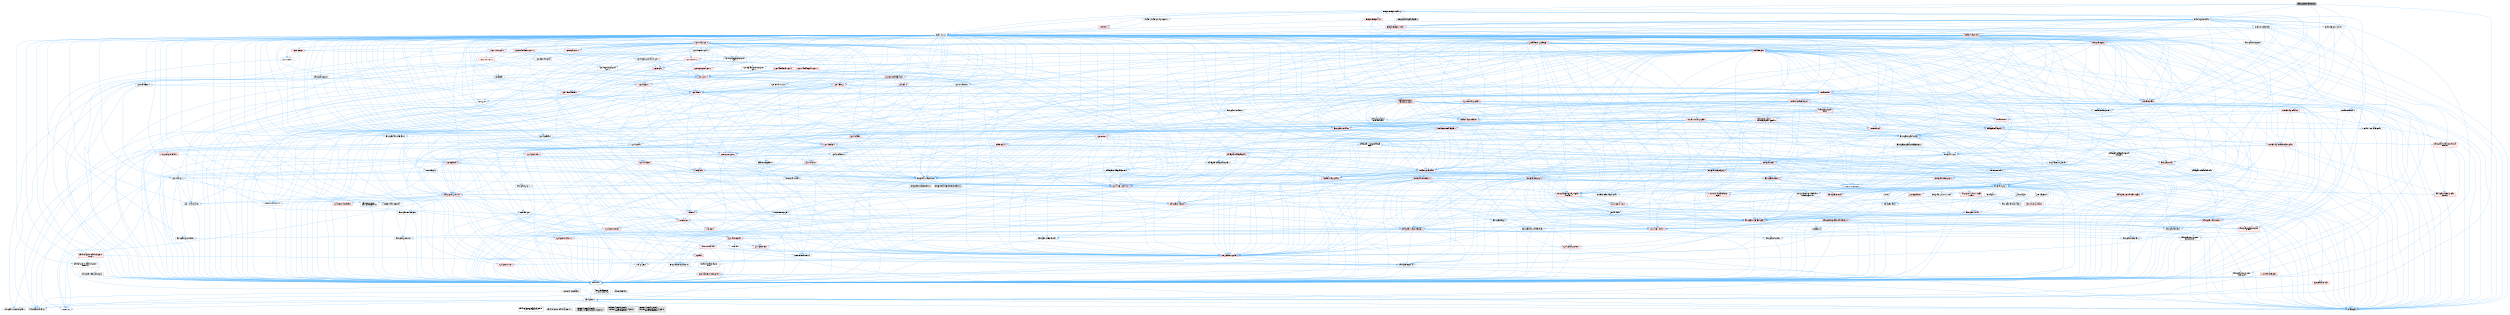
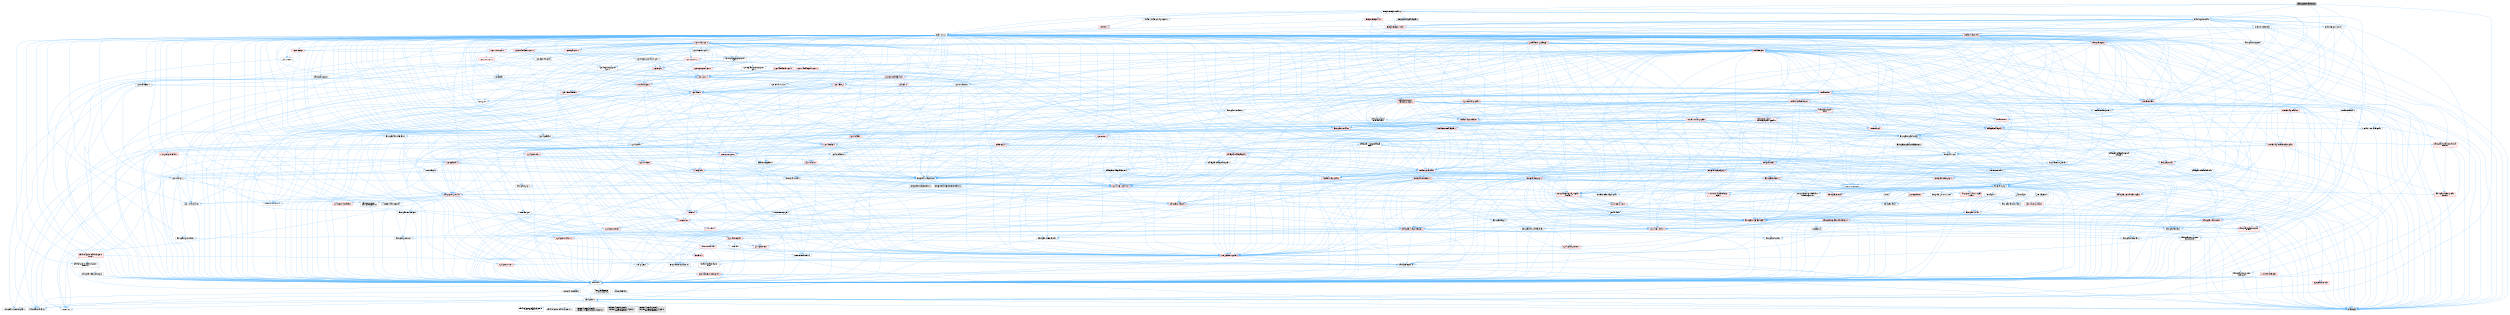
node "Math/Rotator.h": label "Math/Rotator.h" -> "Modules/Rotator.h"
node "Misc/Char.h": label "Misc/Char.h" -> "Misc/IntRect.h"
node "EnableIf.h": label "EnableIf.h" -> "CoreFwd.h"
